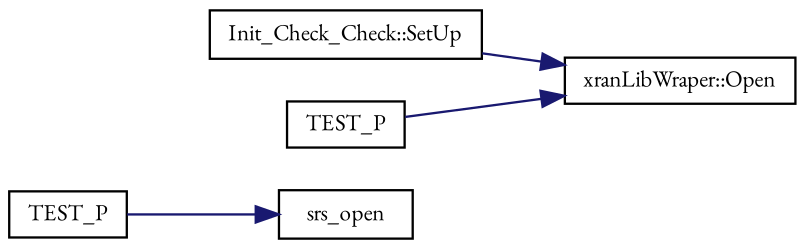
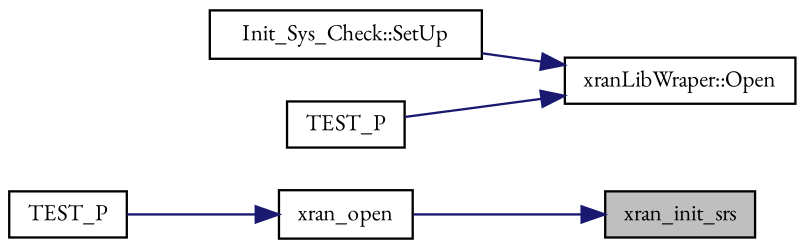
node "Init_Check_Check::SetUp": label "Init_Check_Check::SetUp" -> "Init_Sys_Check::SetUp"
node "srs_open": label "srs_open" -> "xran_open"
node "xran_init_srs": added
